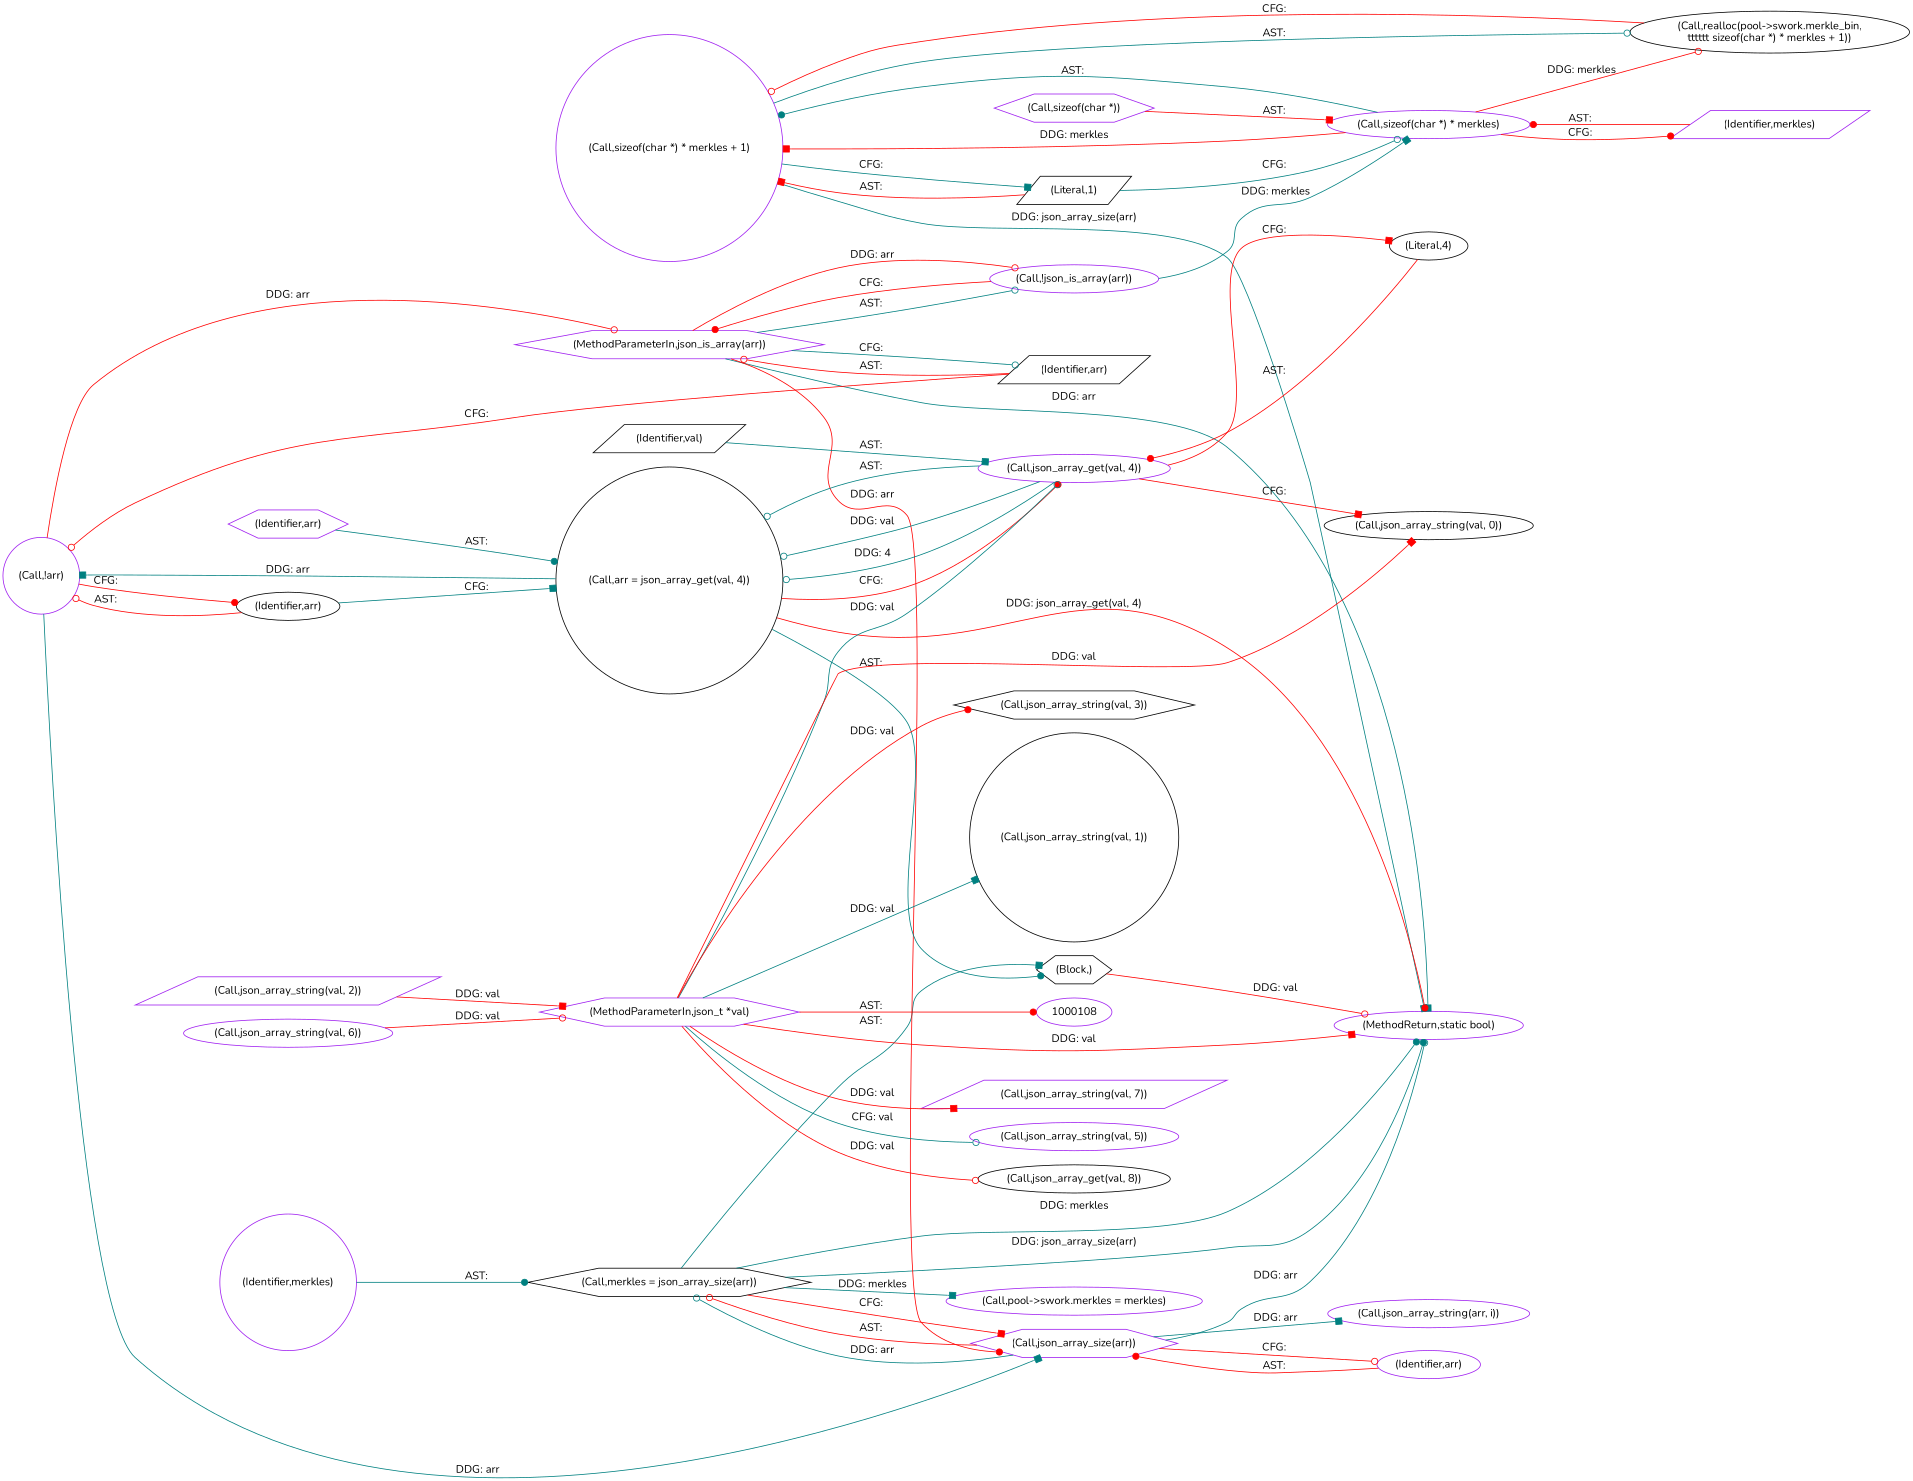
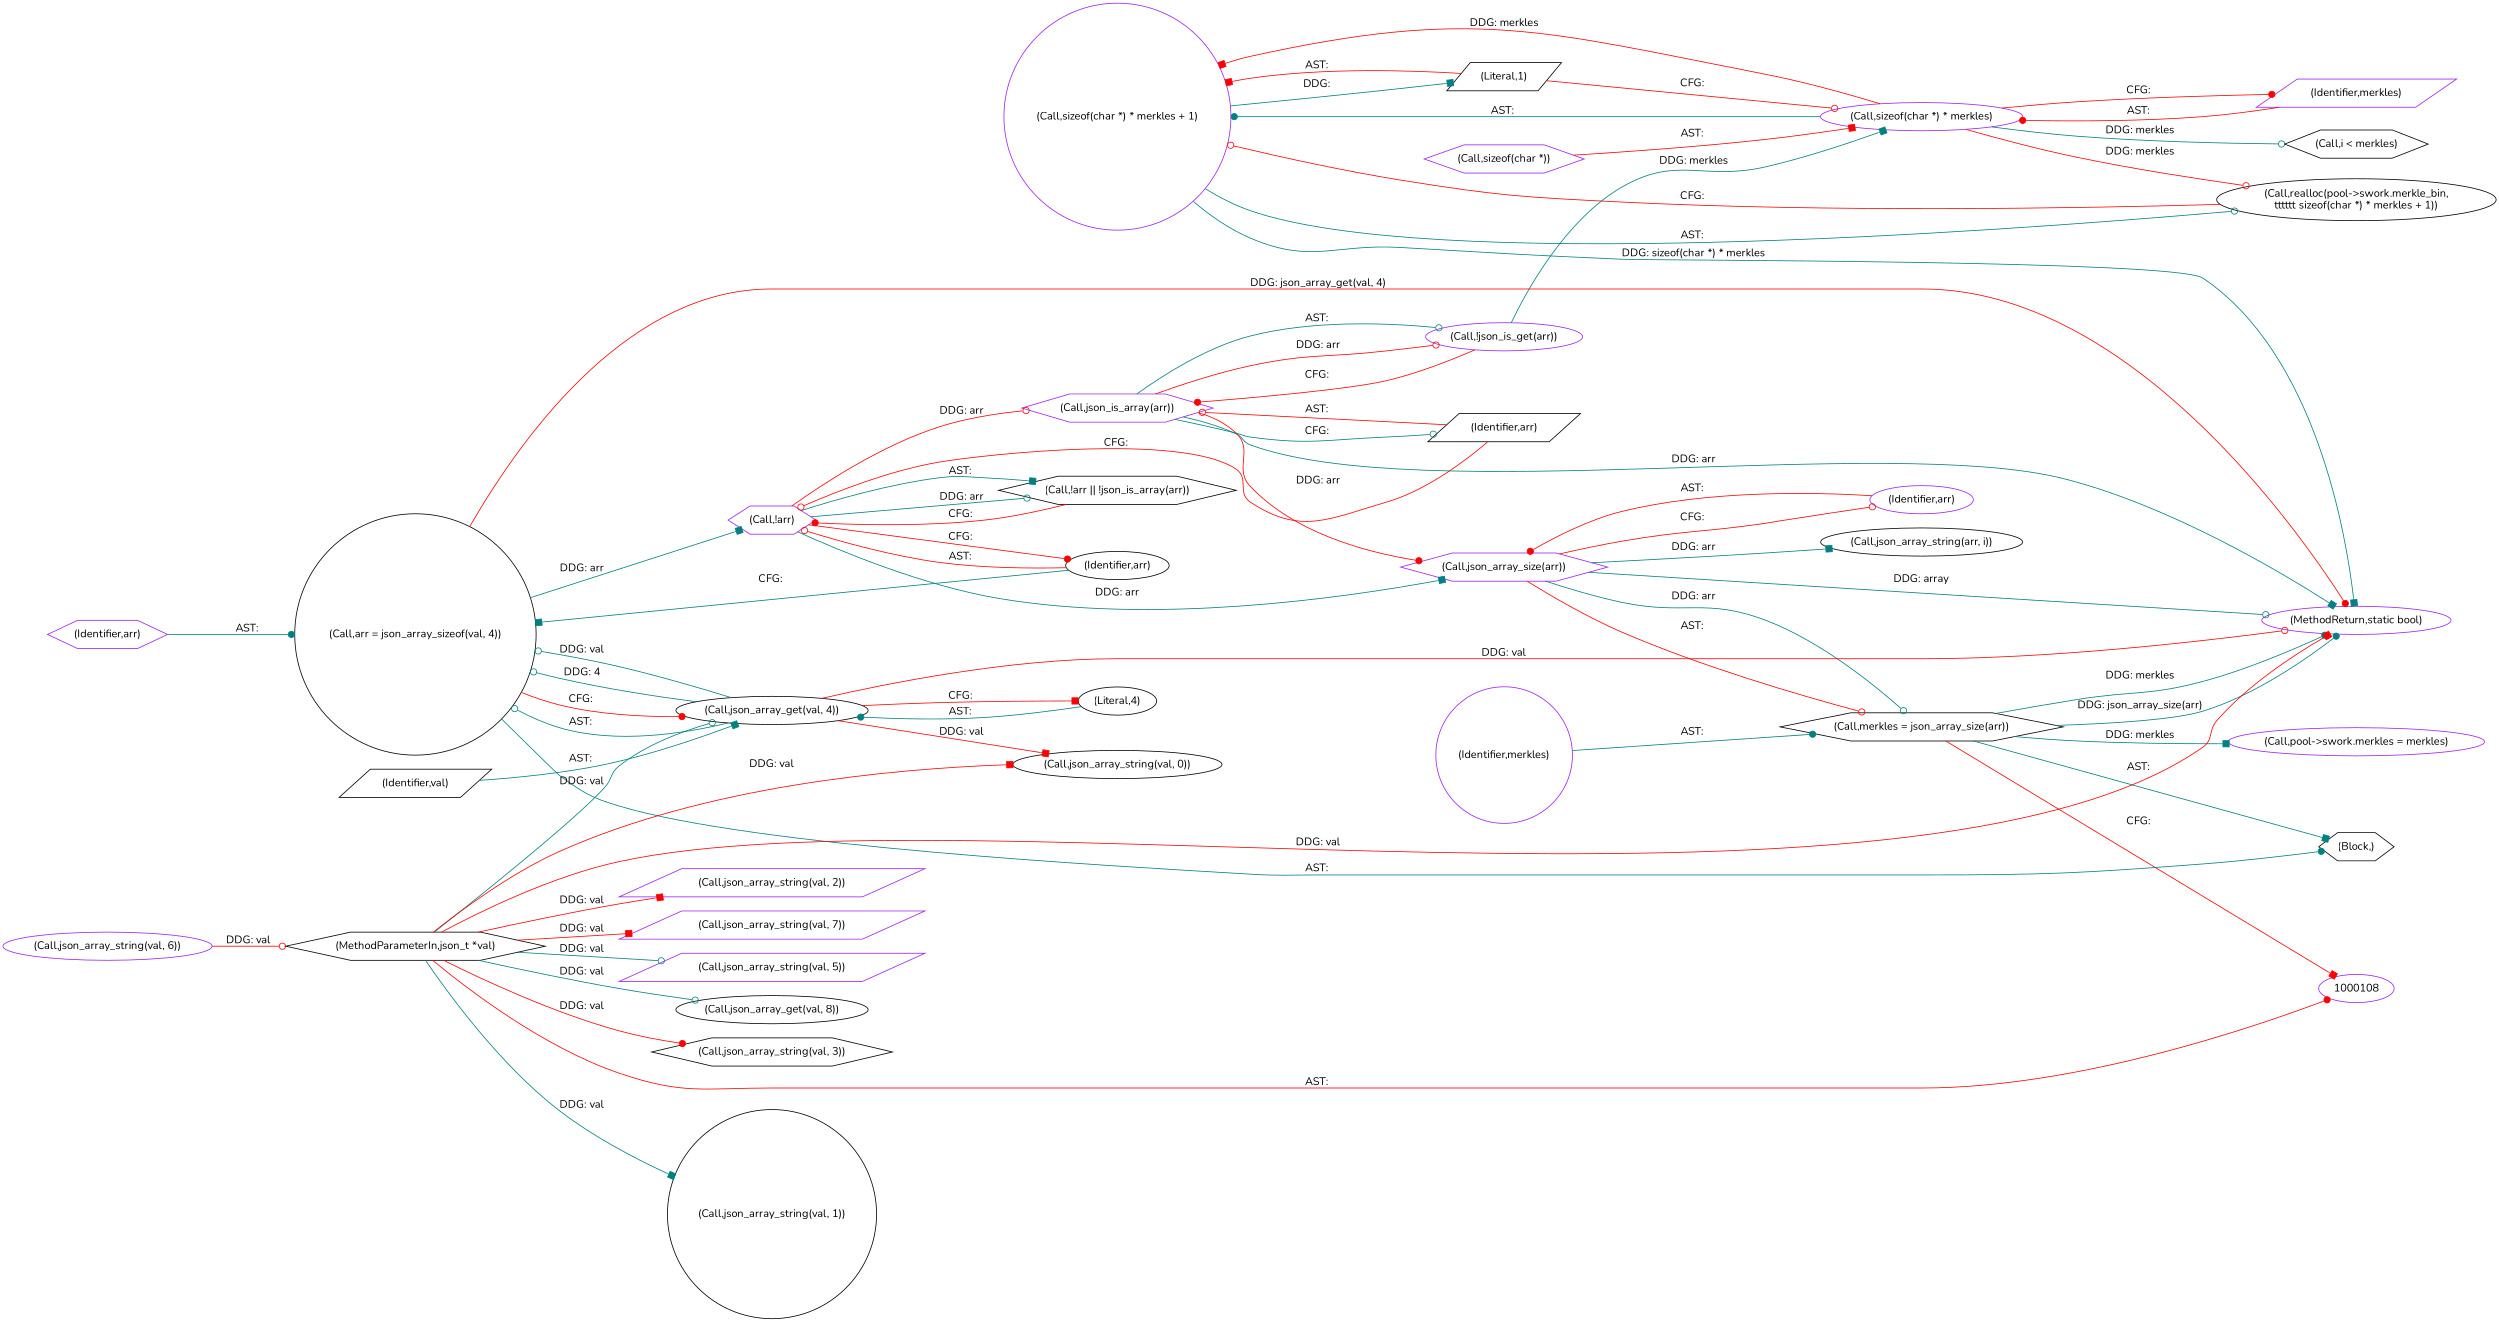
node "(Call,i < merkles)": added
edge "(Call,sizeof(char *) * merkles + 1)" -> "(Literal,1)": label "CFG: " -> "DDG: "
edge "(Literal,1)" -> "(Call,sizeof(char *) * merkles)": color teal -> red
edge "(Call,sizeof(char *) * merkles + 1)" -> "(MethodReturn,static bool)": label "DDG: json_array_size(arr)" -> "DDG: sizeof(char *) * merkles"
node "(Call,!json_is_array(arr))": label "(Call,!json_is_array(arr))" -> "(Call,!json_is_get(arr))"
node "(MethodParameterIn,json_is_array(arr))": label "(MethodParameterIn,json_is_array(arr))" -> "(Call,json_is_array(arr))"
edge "(Literal,4)" -> "(Call,json_array_get(val, 4))": color red -> teal
node "(Call,json_array_get(val, 4))": color purple -> black
node "(Call,!arr || !json_is_array(arr))": added
edge "(Call,json_array_get(val, 4))" -> "(Call,json_array_string(val, 0))": label "CFG: " -> "DDG: val"
node "(Call,!arr)": shape circle -> hexagon
node "(Call,arr = json_array_get(val, 4))": label "(Call,arr = json_array_get(val, 4))" -> "(Call,arr = json_array_sizeof(val, 4))"
edge "(Block,)" -> "(MethodReturn,static bool)": now "(Call,json_array_get(val, 4))" -> "(MethodReturn,static bool)"
edge "(Call,json_array_string(val, 2))" -> "(MethodParameterIn,json_t *val)": reversed
node "(MethodParameterIn,json_t *val)": color purple -> black
edge "(MethodParameterIn,json_t *val)" -> "(Call,json_array_string(val, 5))": label "CFG: val" -> "DDG: val"
node "(Call,json_array_string(val, 5))": shape ellipse -> parallelogram
edge "(MethodParameterIn,json_t *val)" -> "(Call,json_array_get(val, 8))": color red -> teal
edge "(Call,json_array_size(arr))" -> "(MethodReturn,static bool)": label "DDG: arr" -> "DDG: array"
node "(Call,json_array_string(arr, i))": color purple -> black
edge "(Call,merkles = json_array_size(arr))" -> "(Call,json_array_size(arr))": now "(Call,merkles = json_array_size(arr))" -> "1000108"
